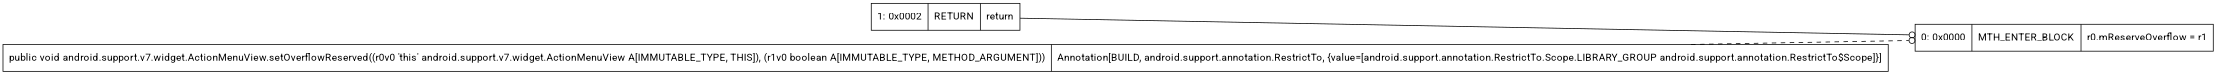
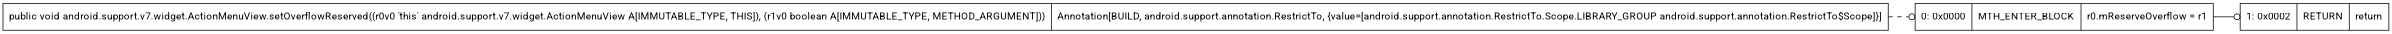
edge "1: 0x0002" -> "0: 0x0000": reversed
